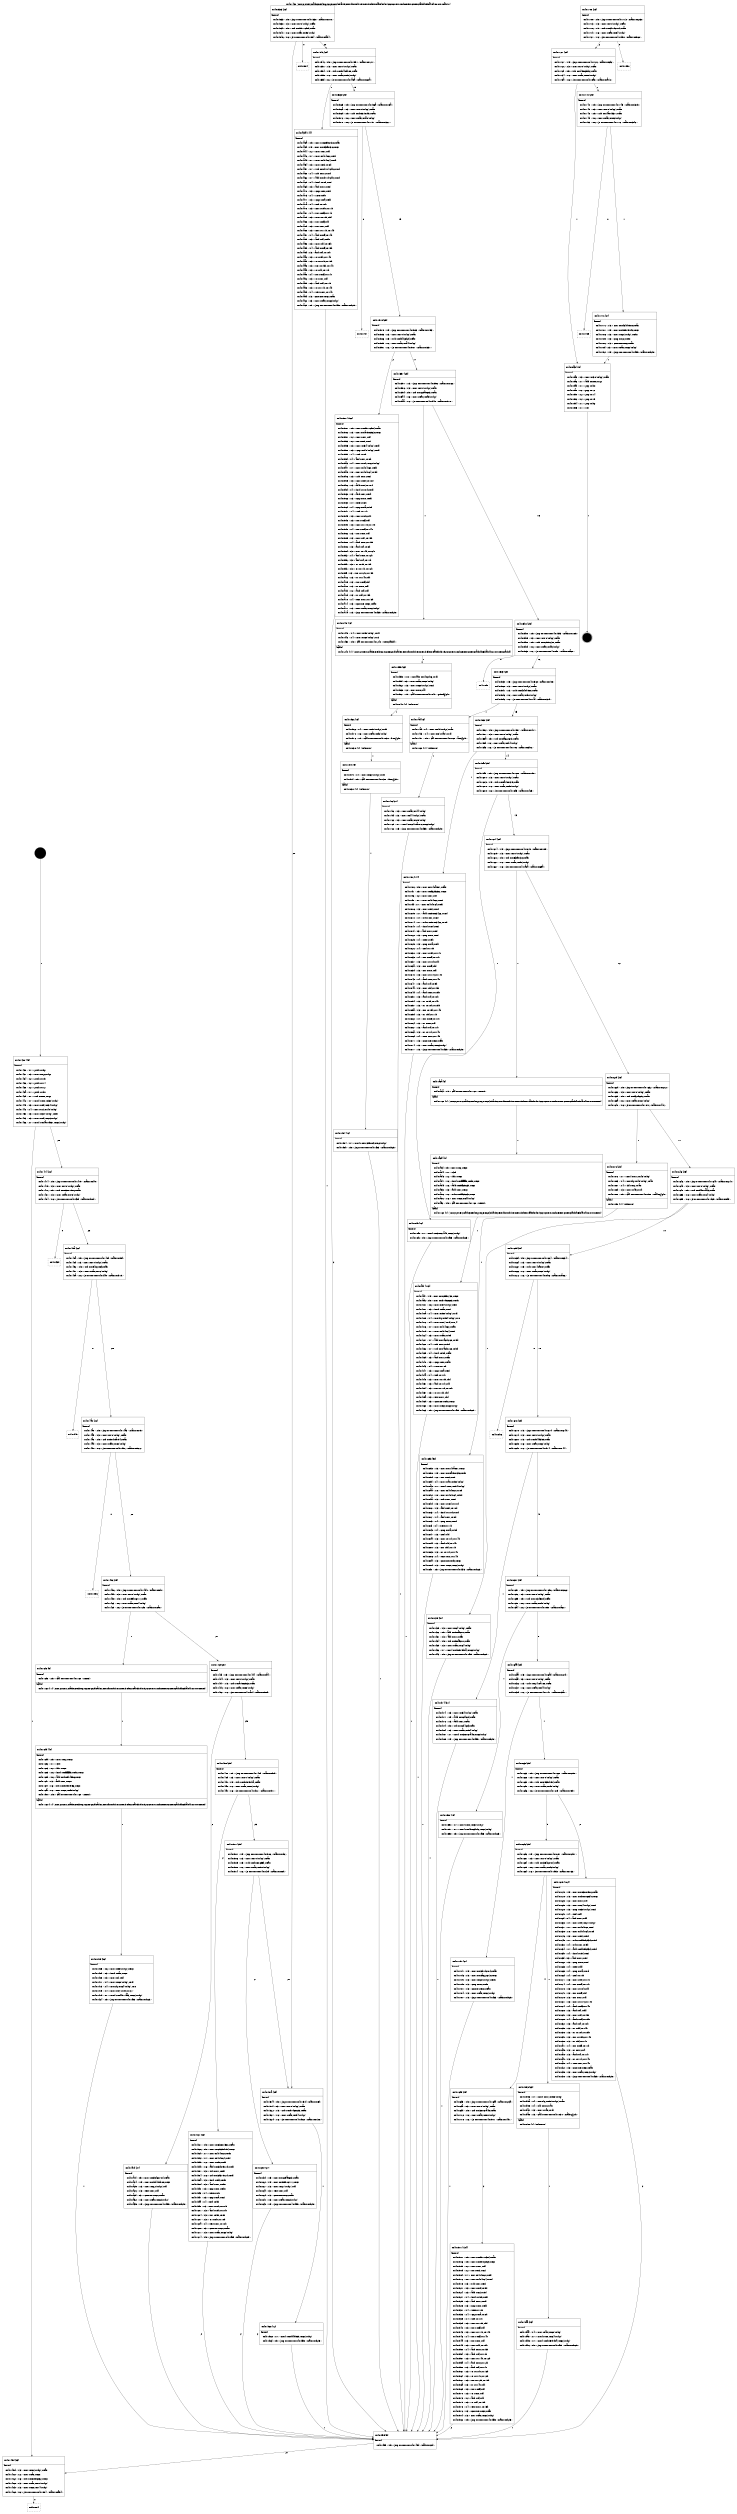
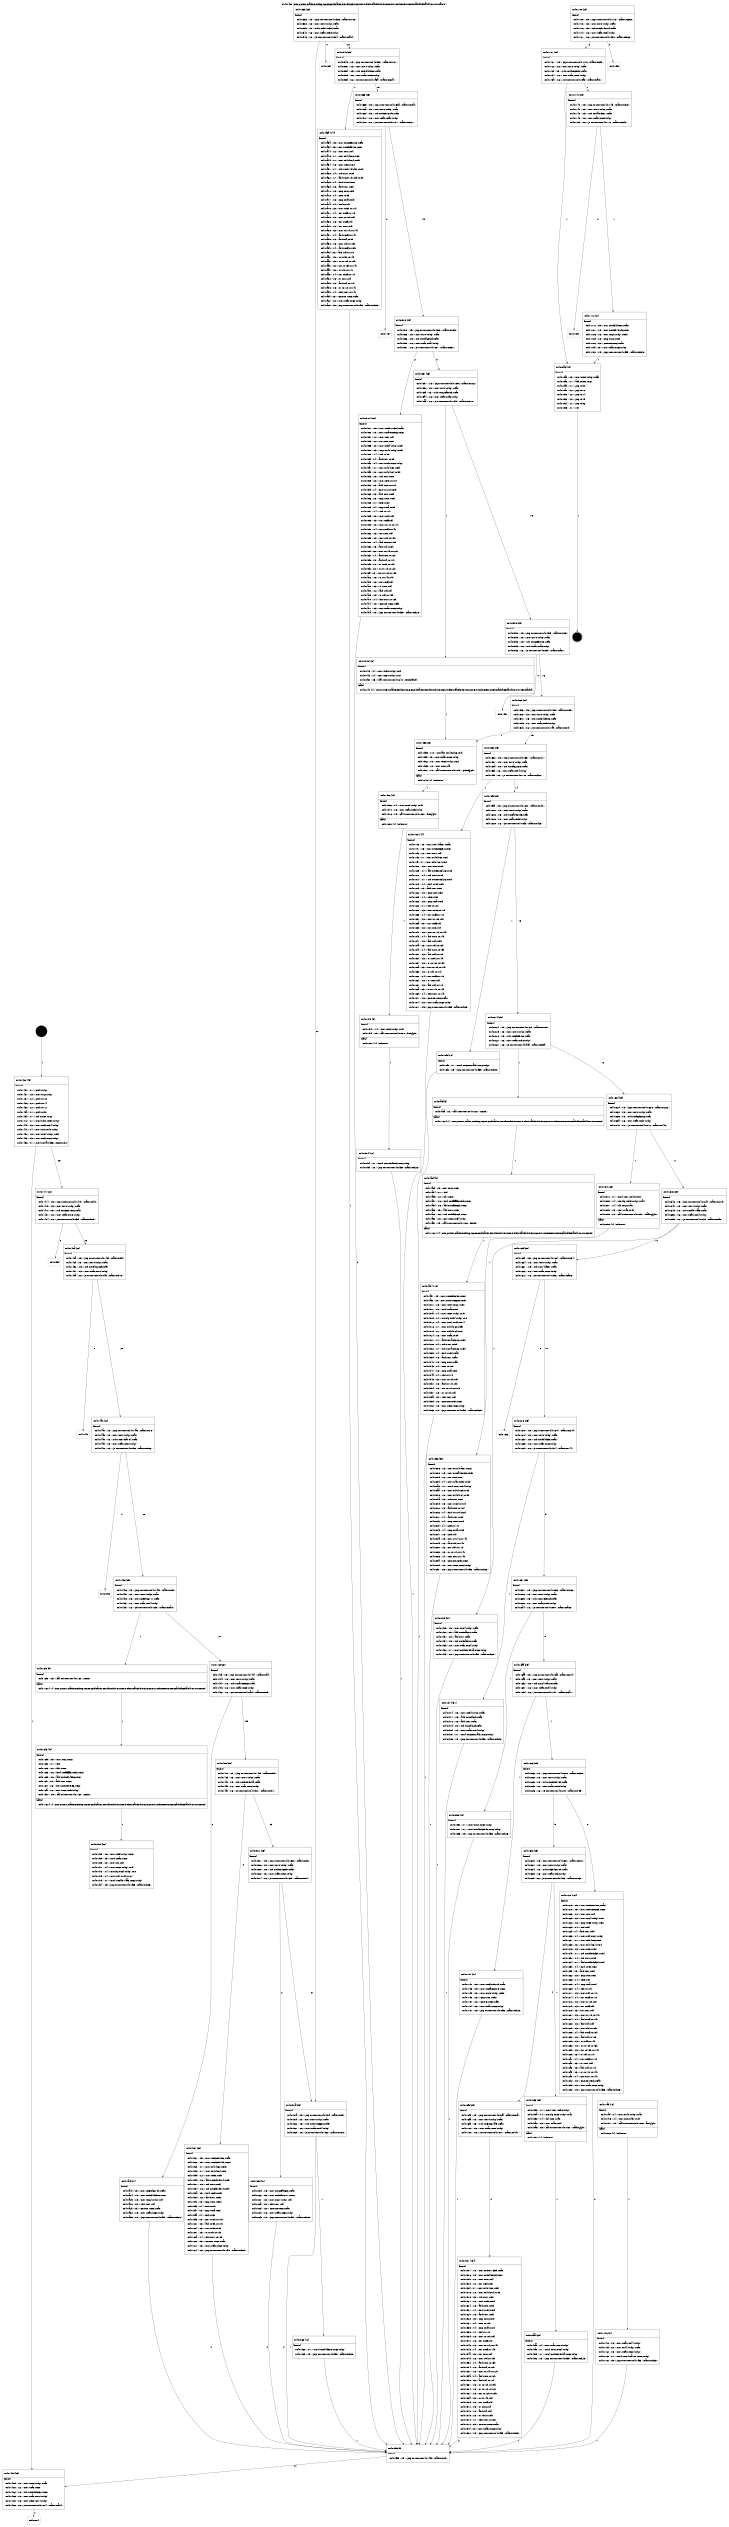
edge "0x4015c9 [25]" -> "0x4017af [13]": now "0x4015c9 [25]" -> "0x401d55 [23]"
edge "0x401d05 [36]" -> "0x401f55 [5]": now "0x40151a [25]" -> "0x401f55 [5]"
